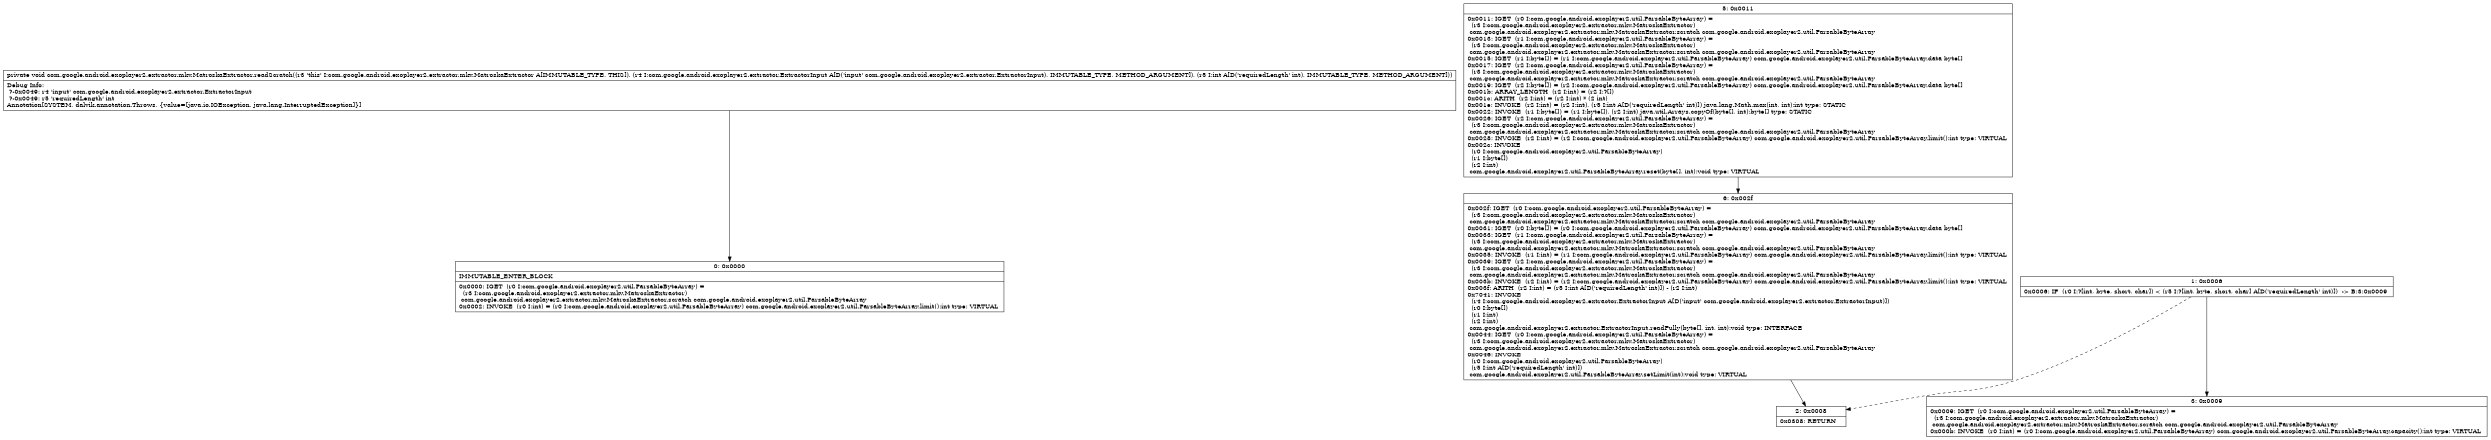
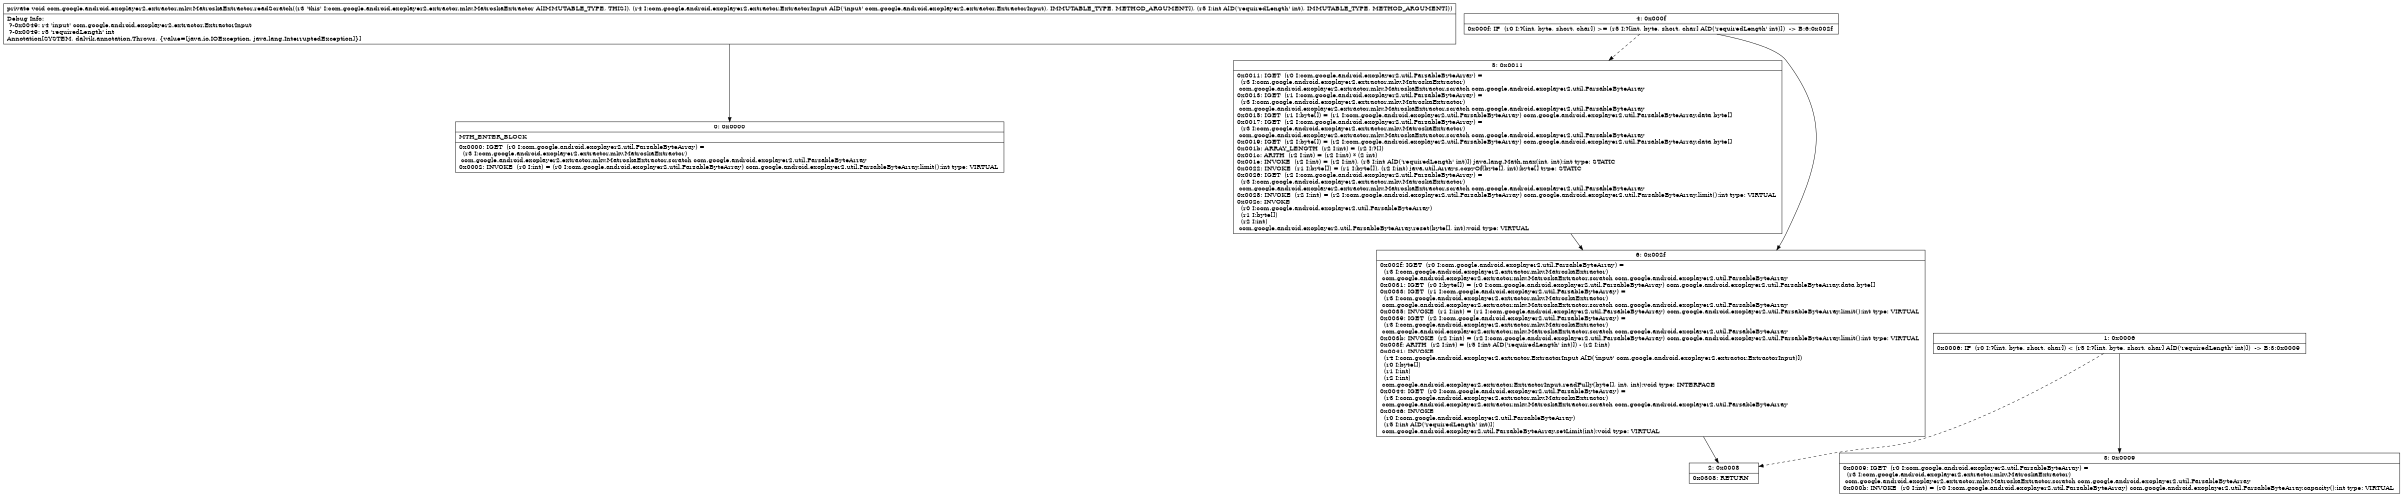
node "4: 0x000f": added
node "0: 0x0000": text "IMMUTABLE_ENTER_BLOCK" -> "MTH_ENTER_BLOCK"
node "6: 0x002f": text "0x7041: INVOKE" -> "0x0041: INVOKE"
